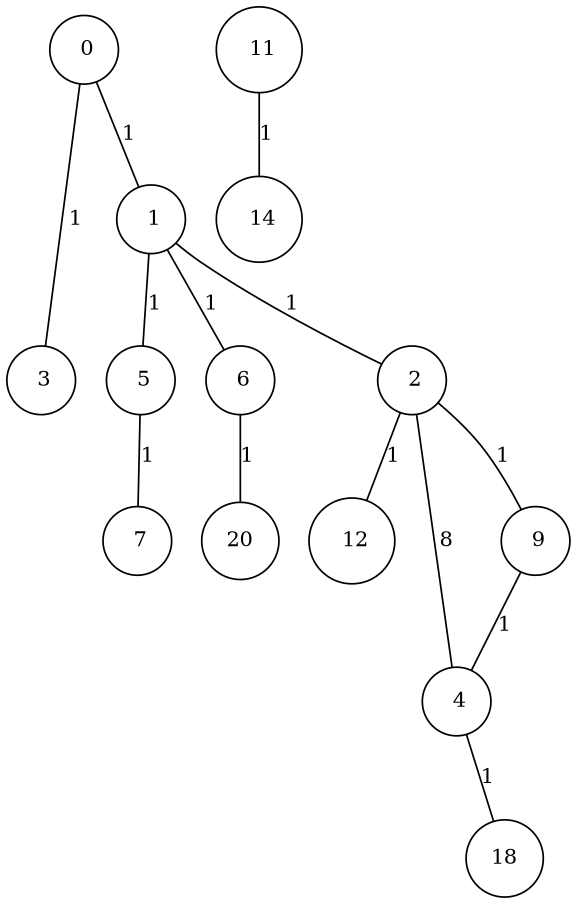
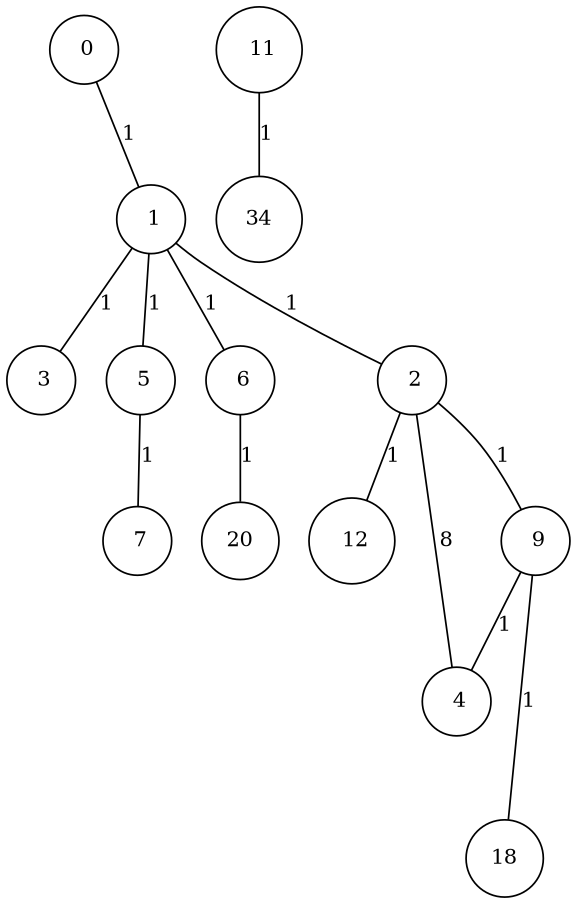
edge "0" -- "3": now "1" -- "3"
node "14": label "14" -> "34"
edge "4" -- "18": now "9" -- "18"
